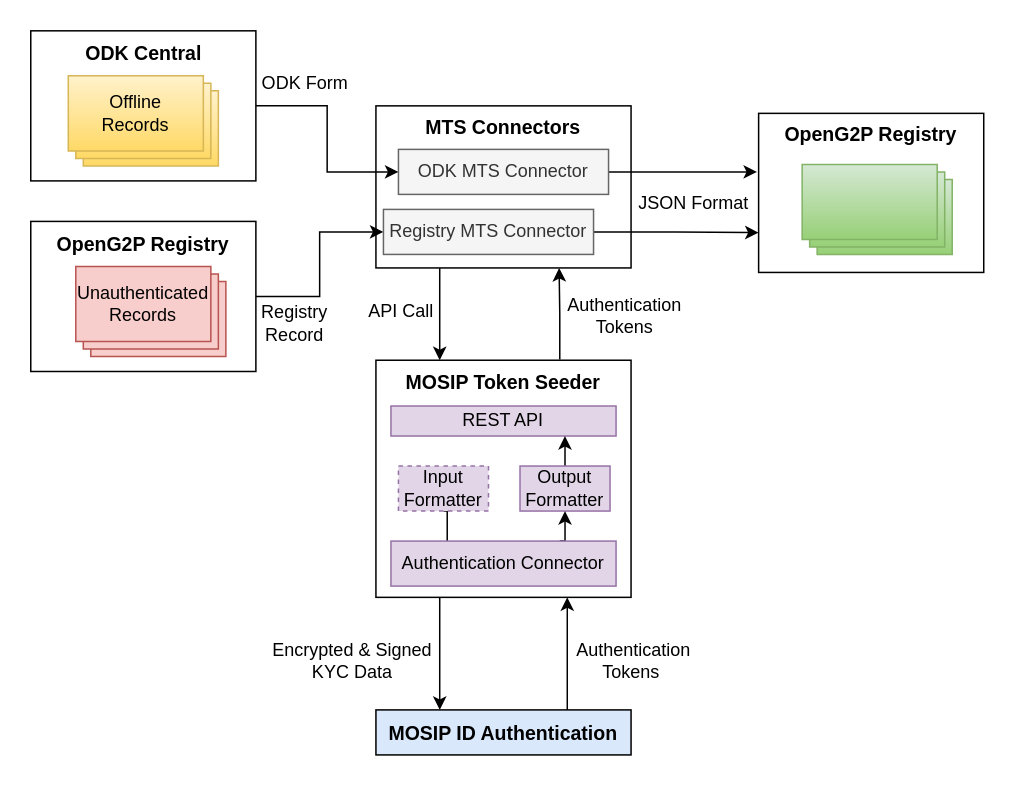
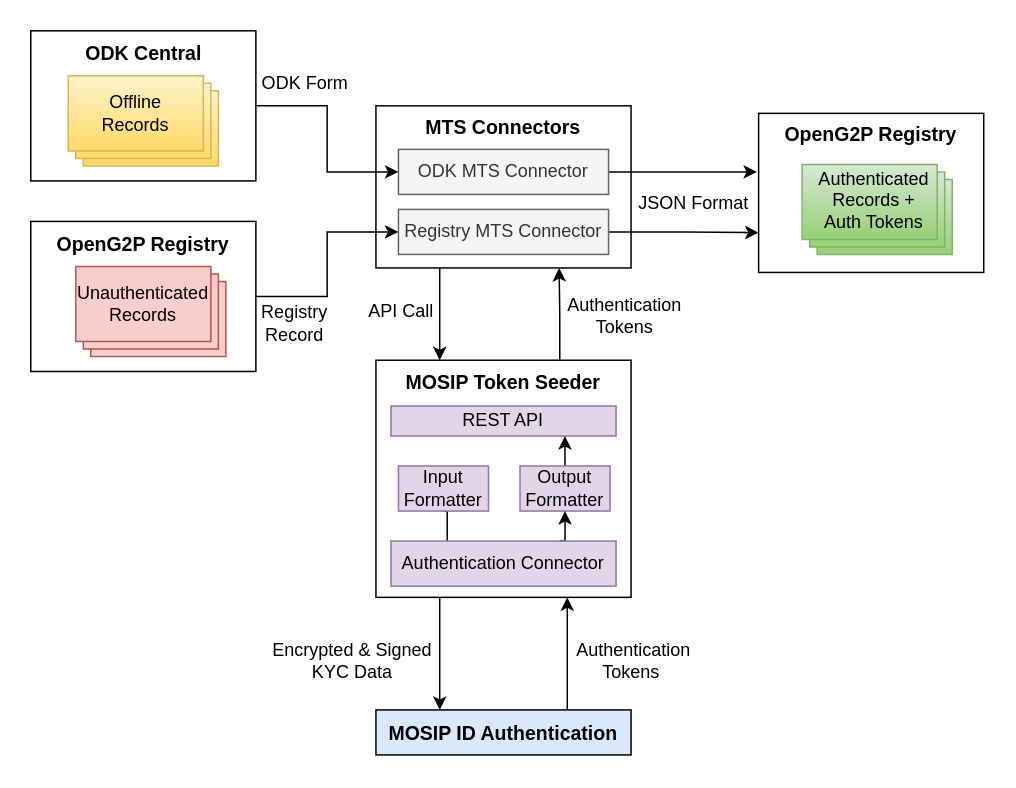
node "Authenticated Records + Auth Tokens": added
node "Registry MTS Connector": moved (488, 232) -> (503, 232)
node "Input Formatter": style dashed -> solid
